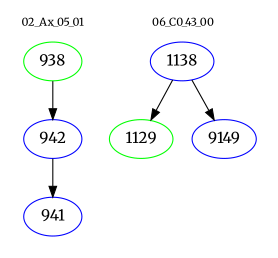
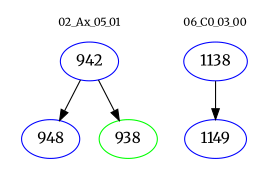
cluster "06_C0_43_00": label "06_C0_43_00" -> "06_C0_03_00"
edge "938" -> "942": reversed
node "1129": removed
node "9149": label "9149" -> "1149"
node "941": label "941" -> "948"
